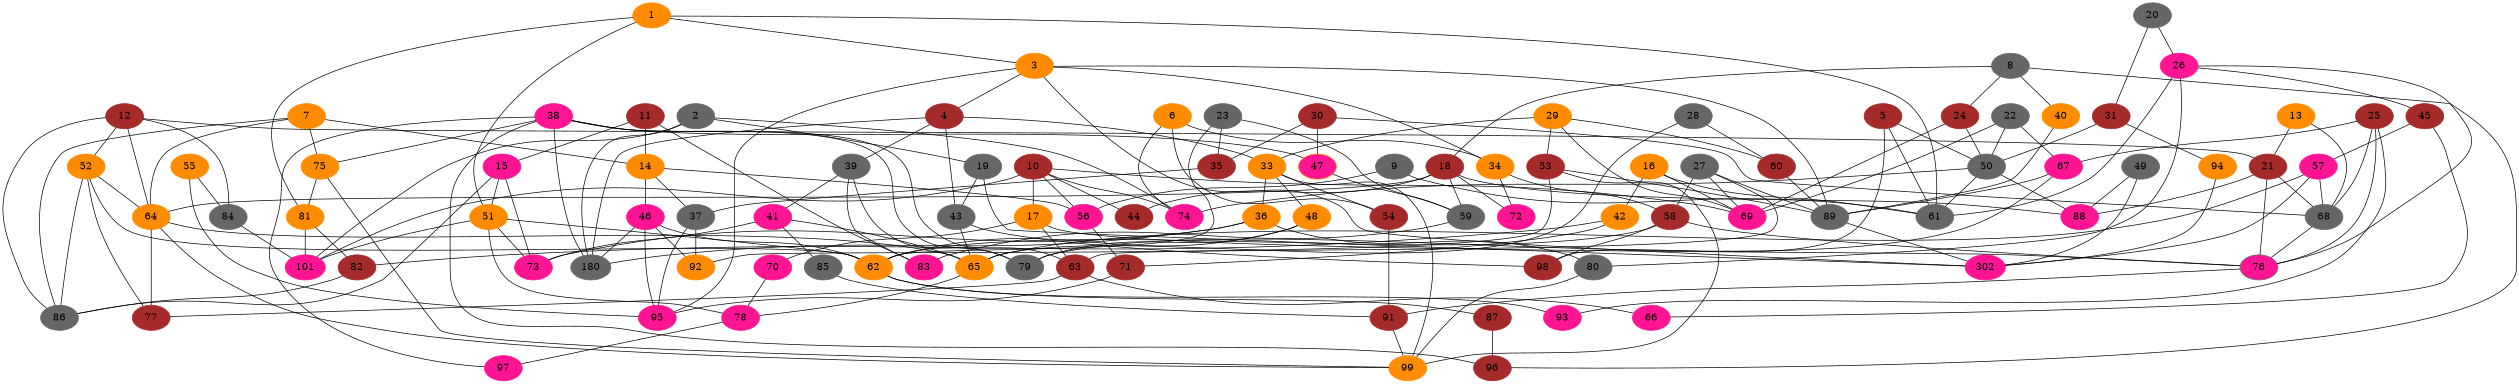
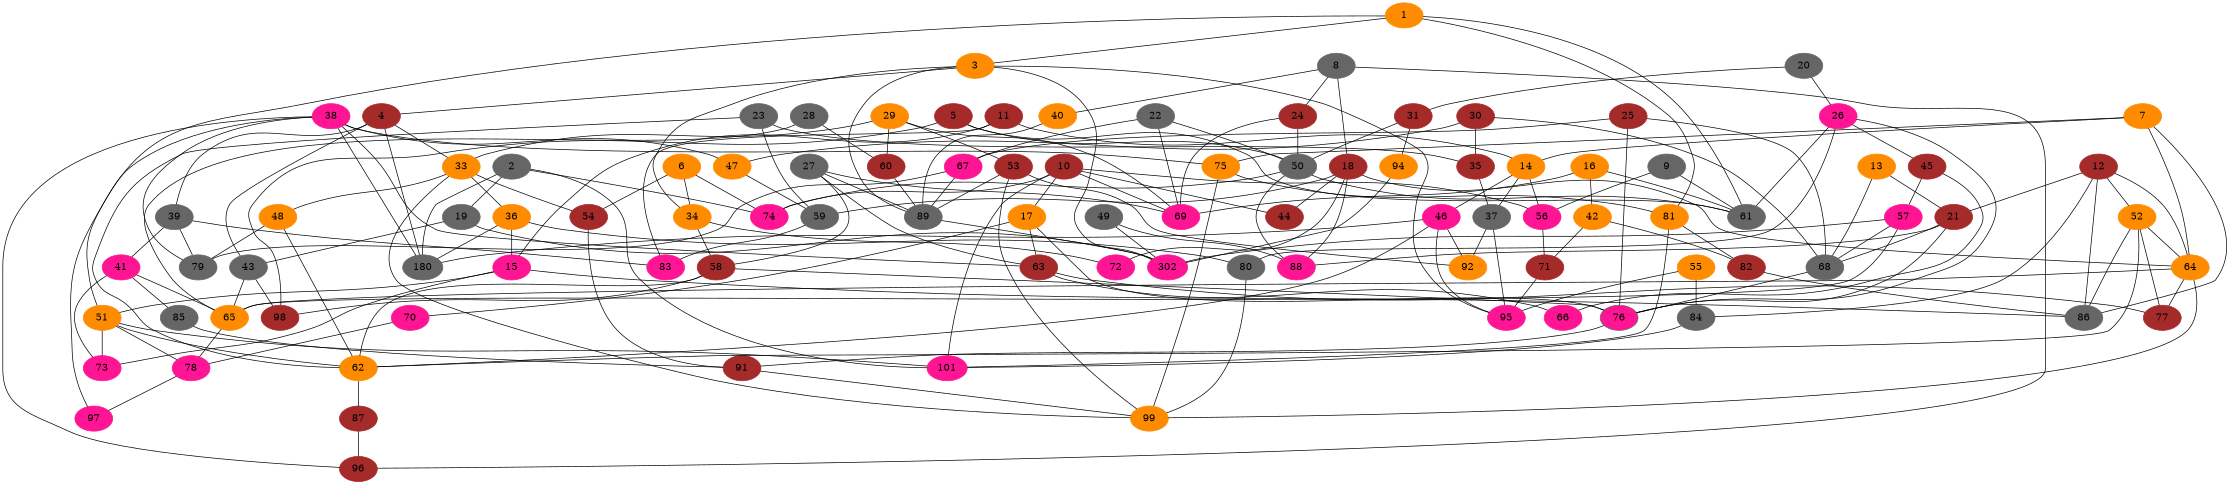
node "47": fillcolor deeppink -> darkorange
edge "36" -- "73": now "36" -- "15"
node "93": removed
